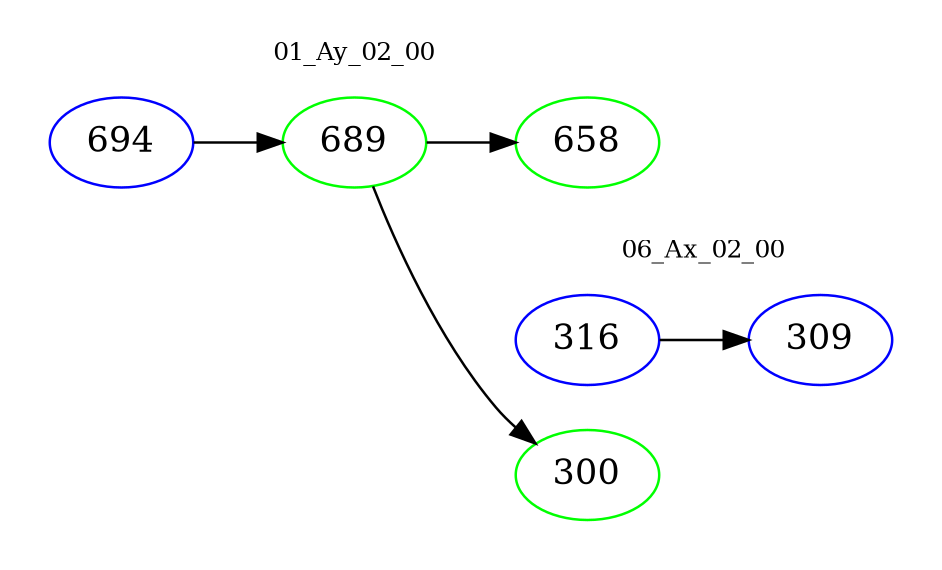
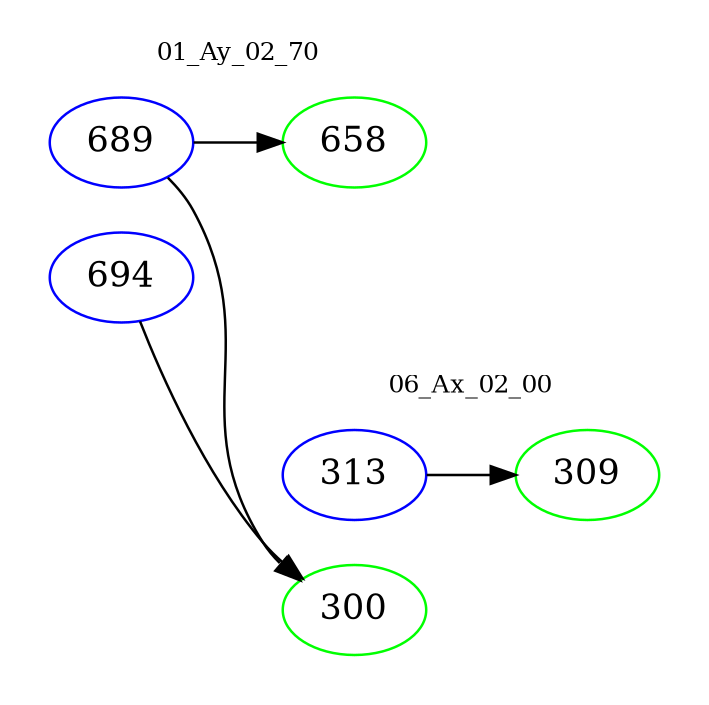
cluster "01_Ay_02_00": label "01_Ay_02_00" -> "01_Ay_02_70"
edge "694" -> "689": now "694" -> "300"
node "689": color green -> blue
node "316": label "316" -> "313"
node "309": color blue -> green
